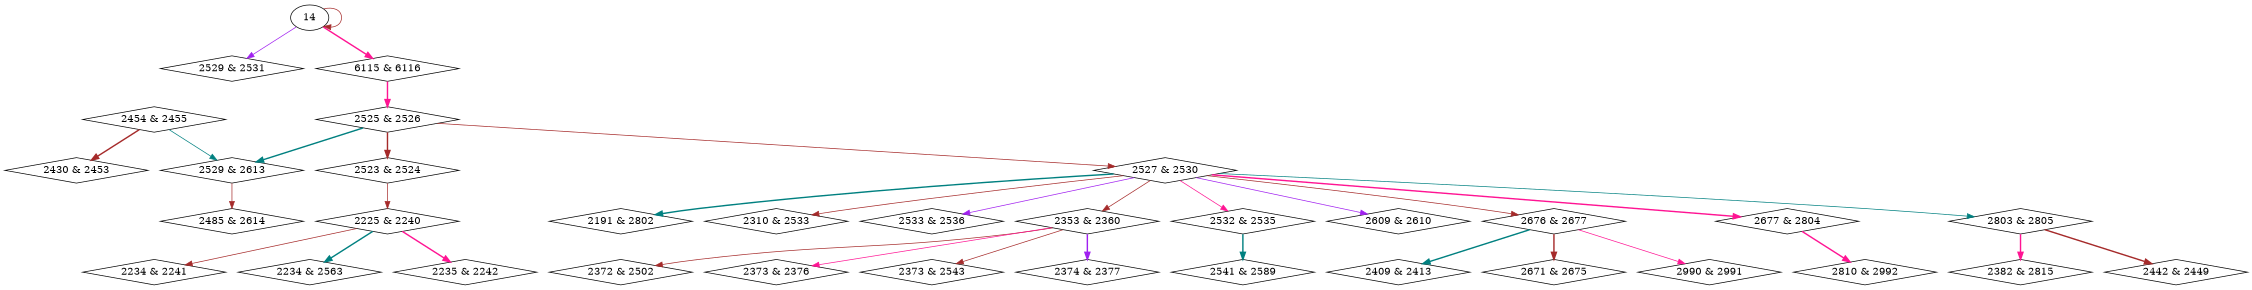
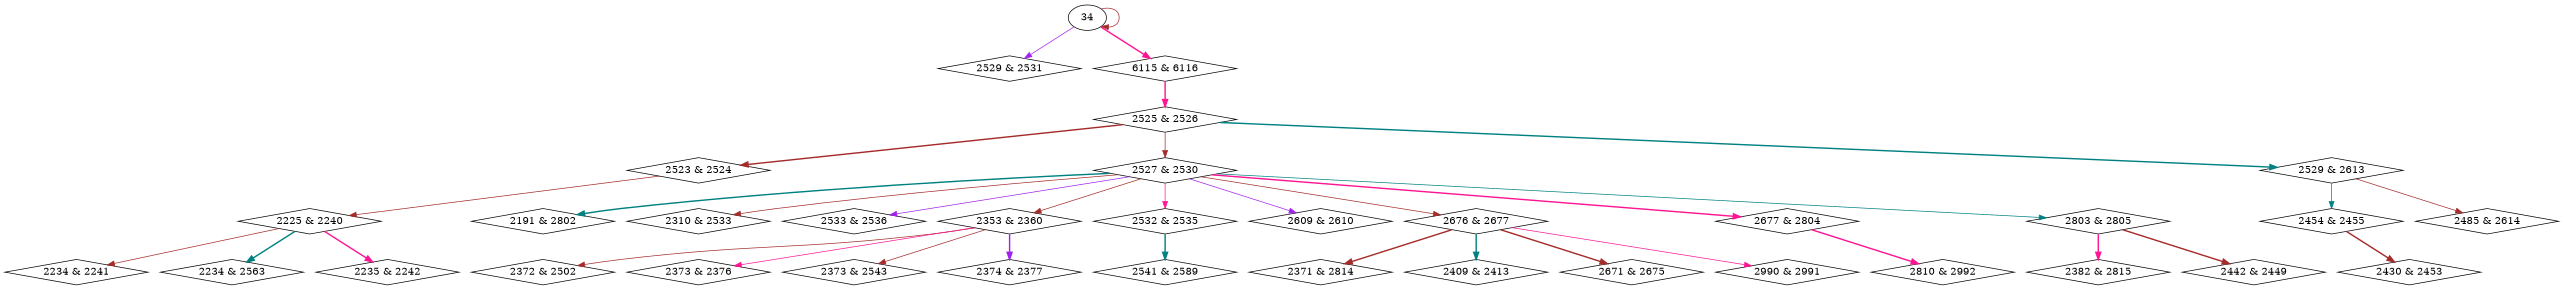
node "14": label "14" -> "34"
edge "2454 & 2455" -> "2529 & 2613": reversed
node "2371 & 2814": added
